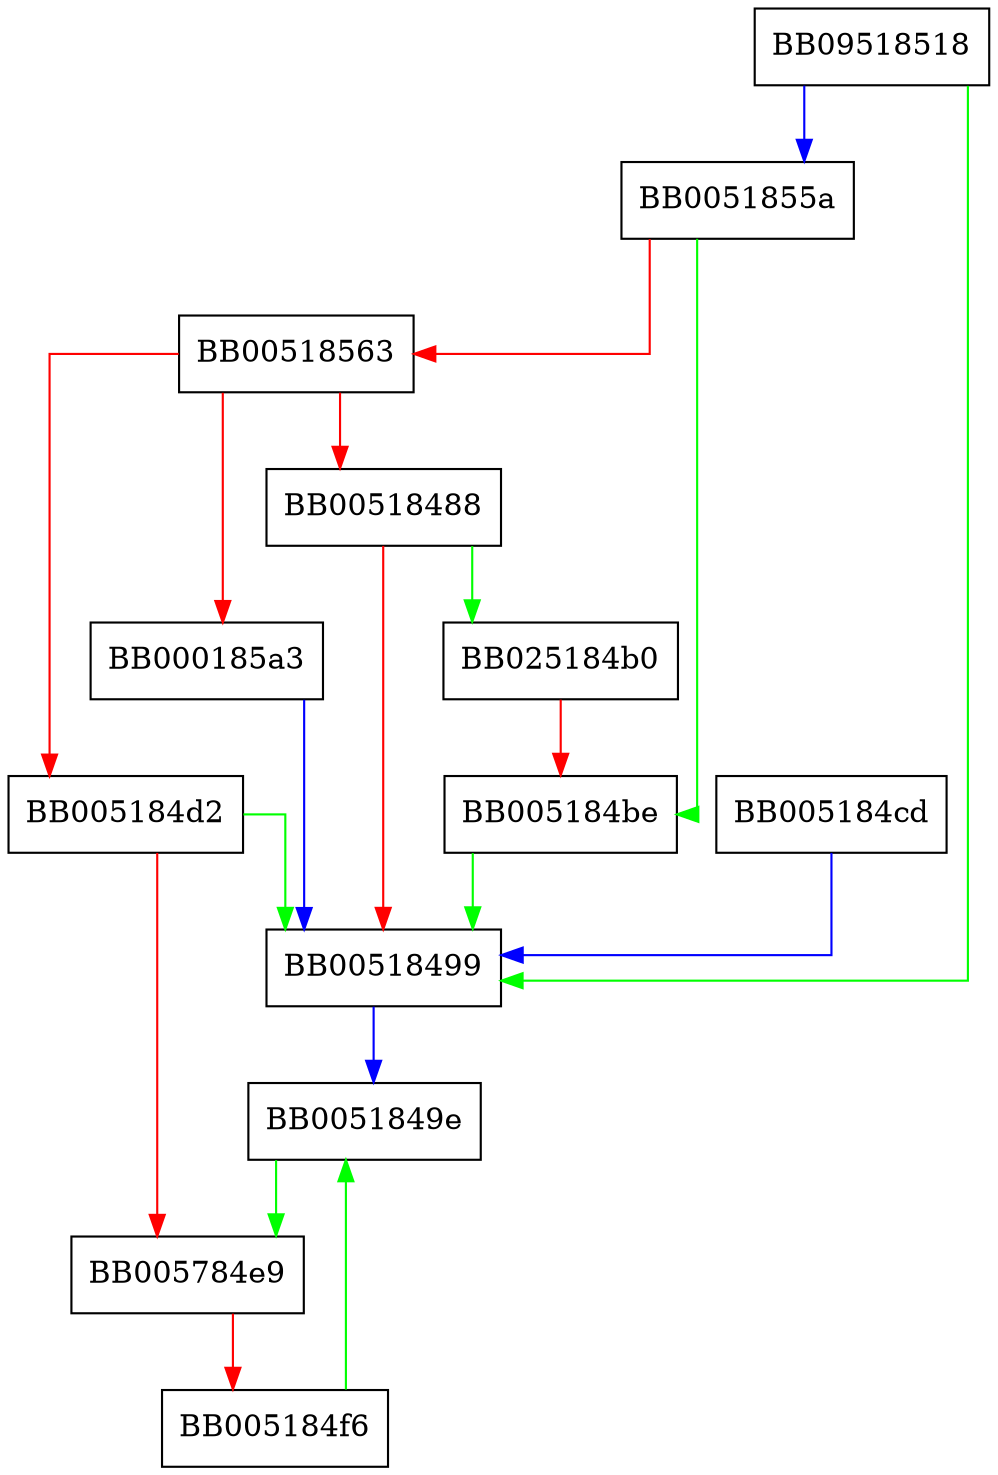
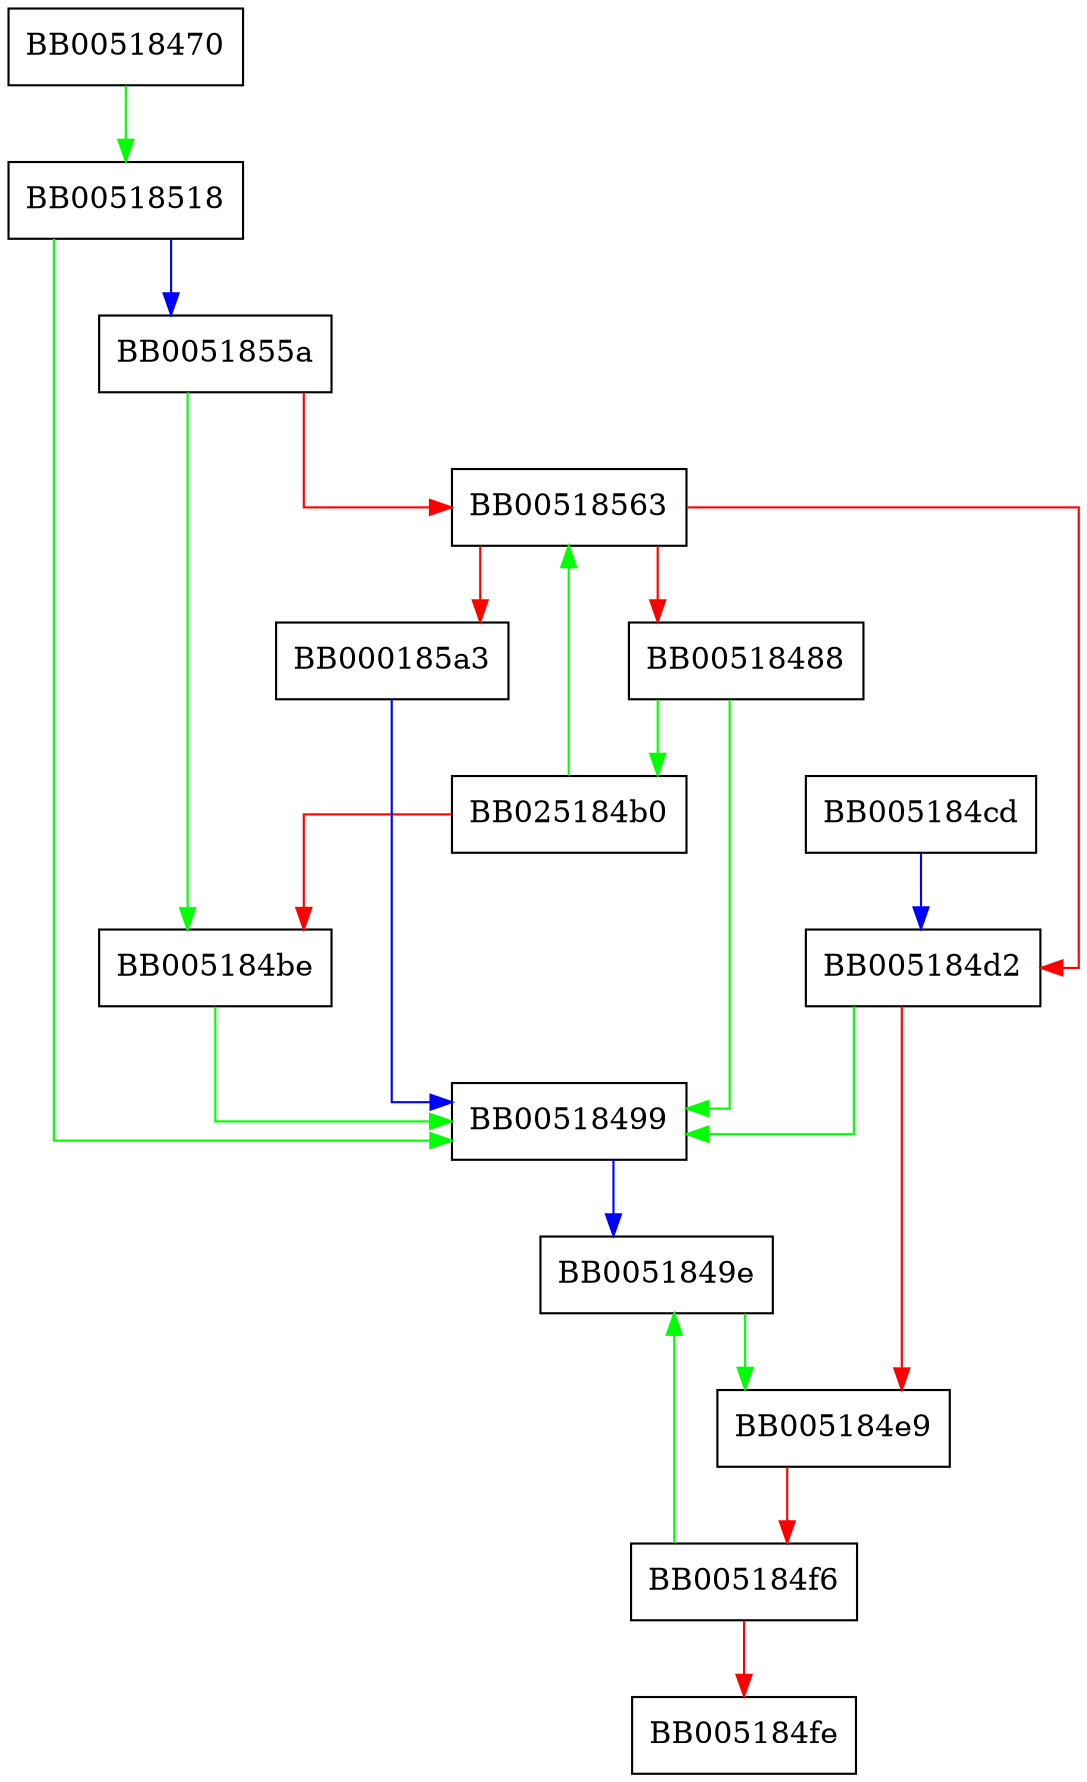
node "BB00518470": added
node "BB09518518": label "BB09518518" -> "BB00518518"
edge "BB025184b0" -> "BB00518563": added
edge "BB00518488" -> "BB00518499": color red -> green
edge "BB005184cd" -> "BB00518499": now "BB005184cd" -> "BB005184d2"
node "BB005784e9": label "BB005784e9" -> "BB005184e9"
node "BB005184fe": added
